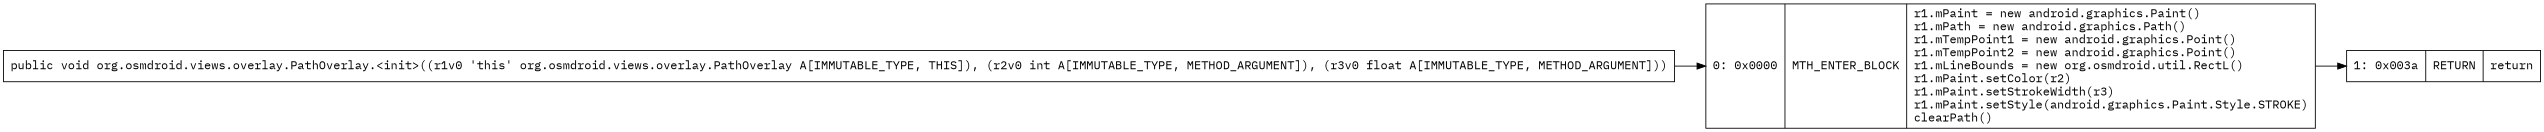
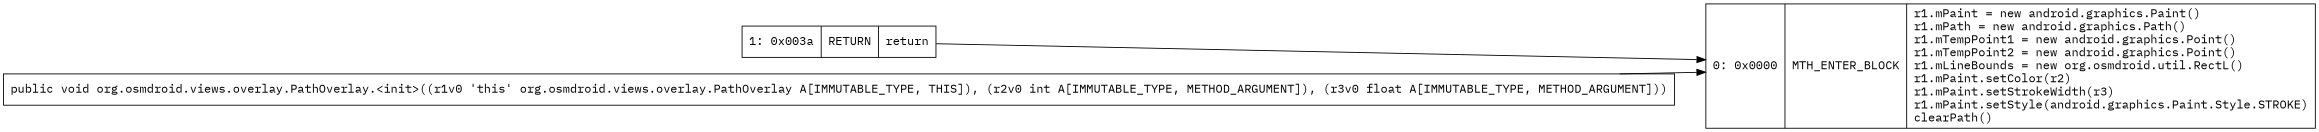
edge "0: 0x0000" -> "1: 0x003a": reversed
